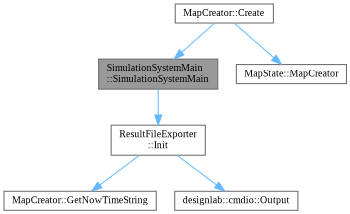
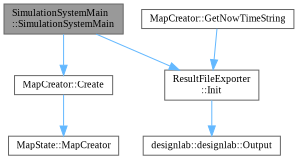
edge "MapCreator::Create" -> "SimulationSystemMain ::SimulationSystemMain": reversed
edge "ResultFileExporter ::Init" -> "MapCreator::GetNowTimeString": reversed
node "designlab::cmdio::Output": label "designlab::cmdio::Output" -> "designlab::designlab::Output"
